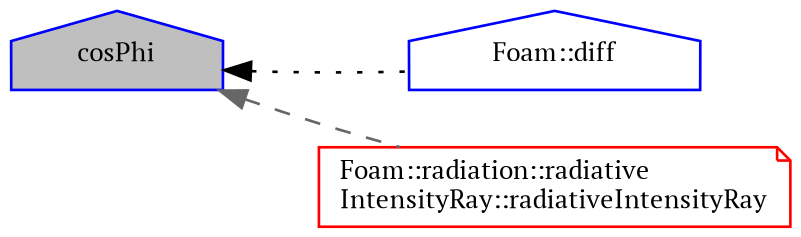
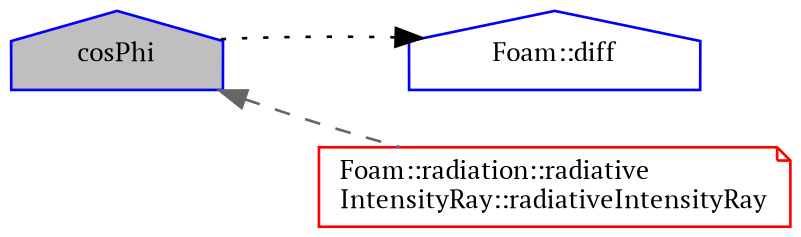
edge "Foam::diff" -> "cosPhi": reversed
